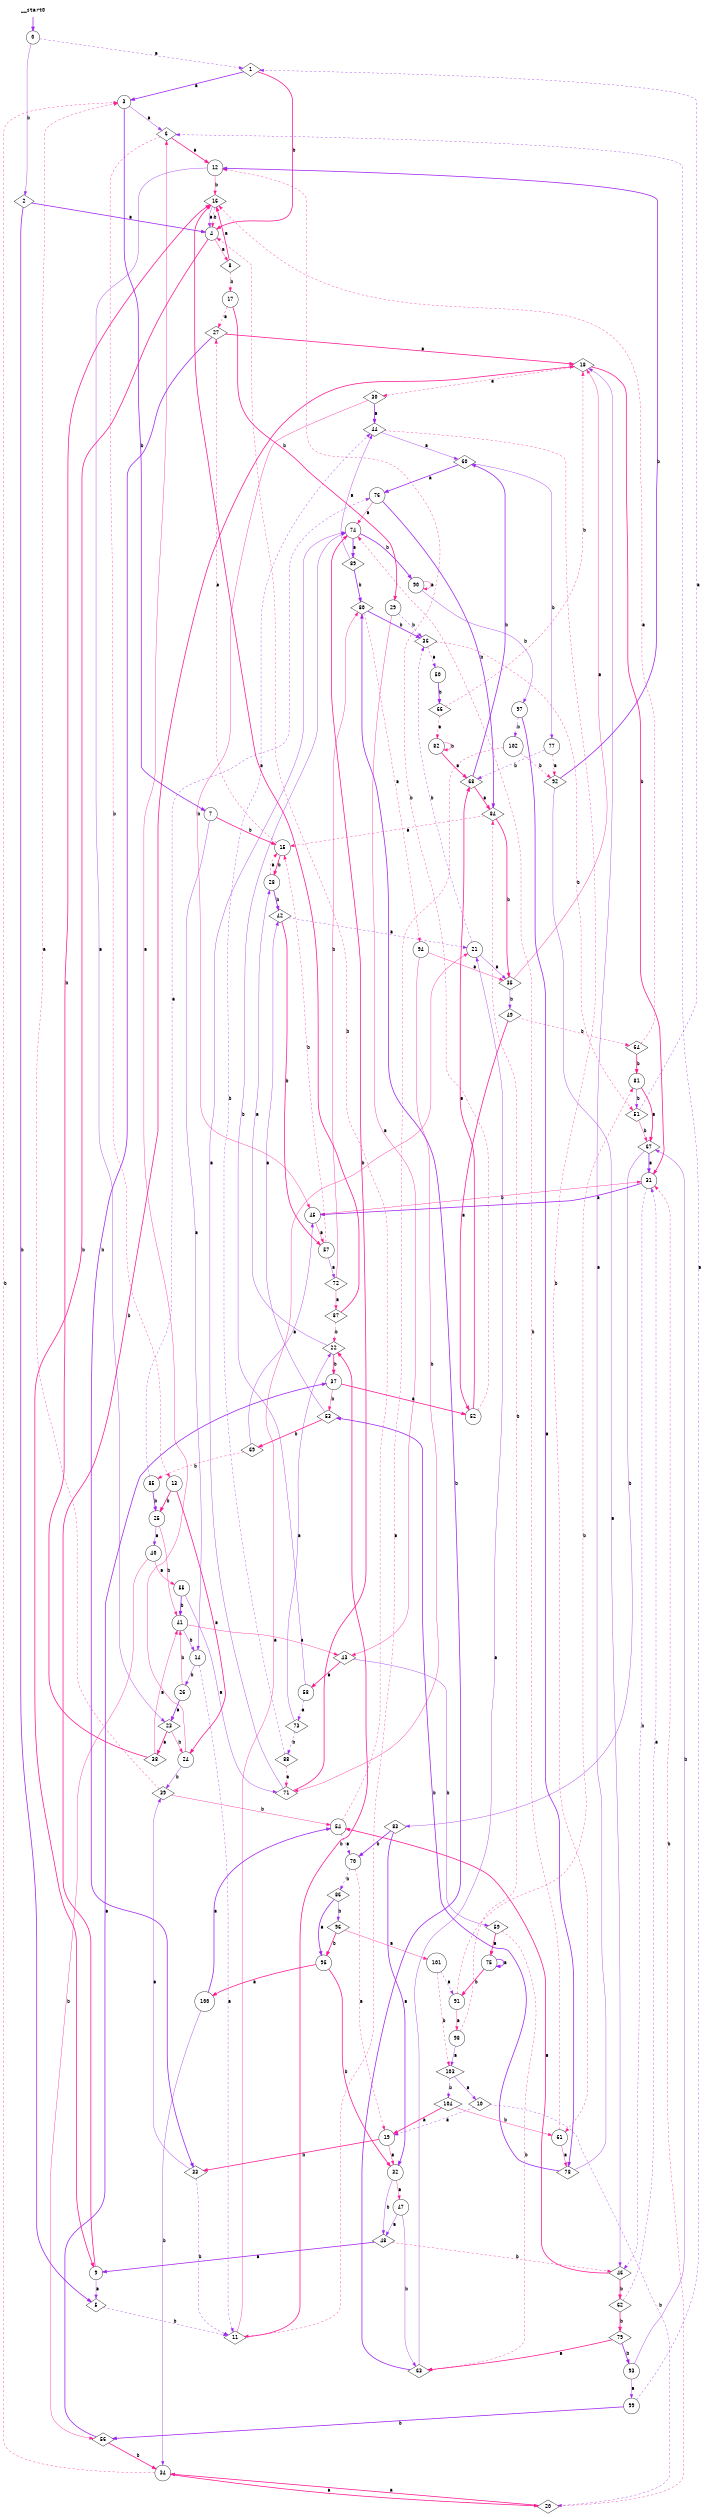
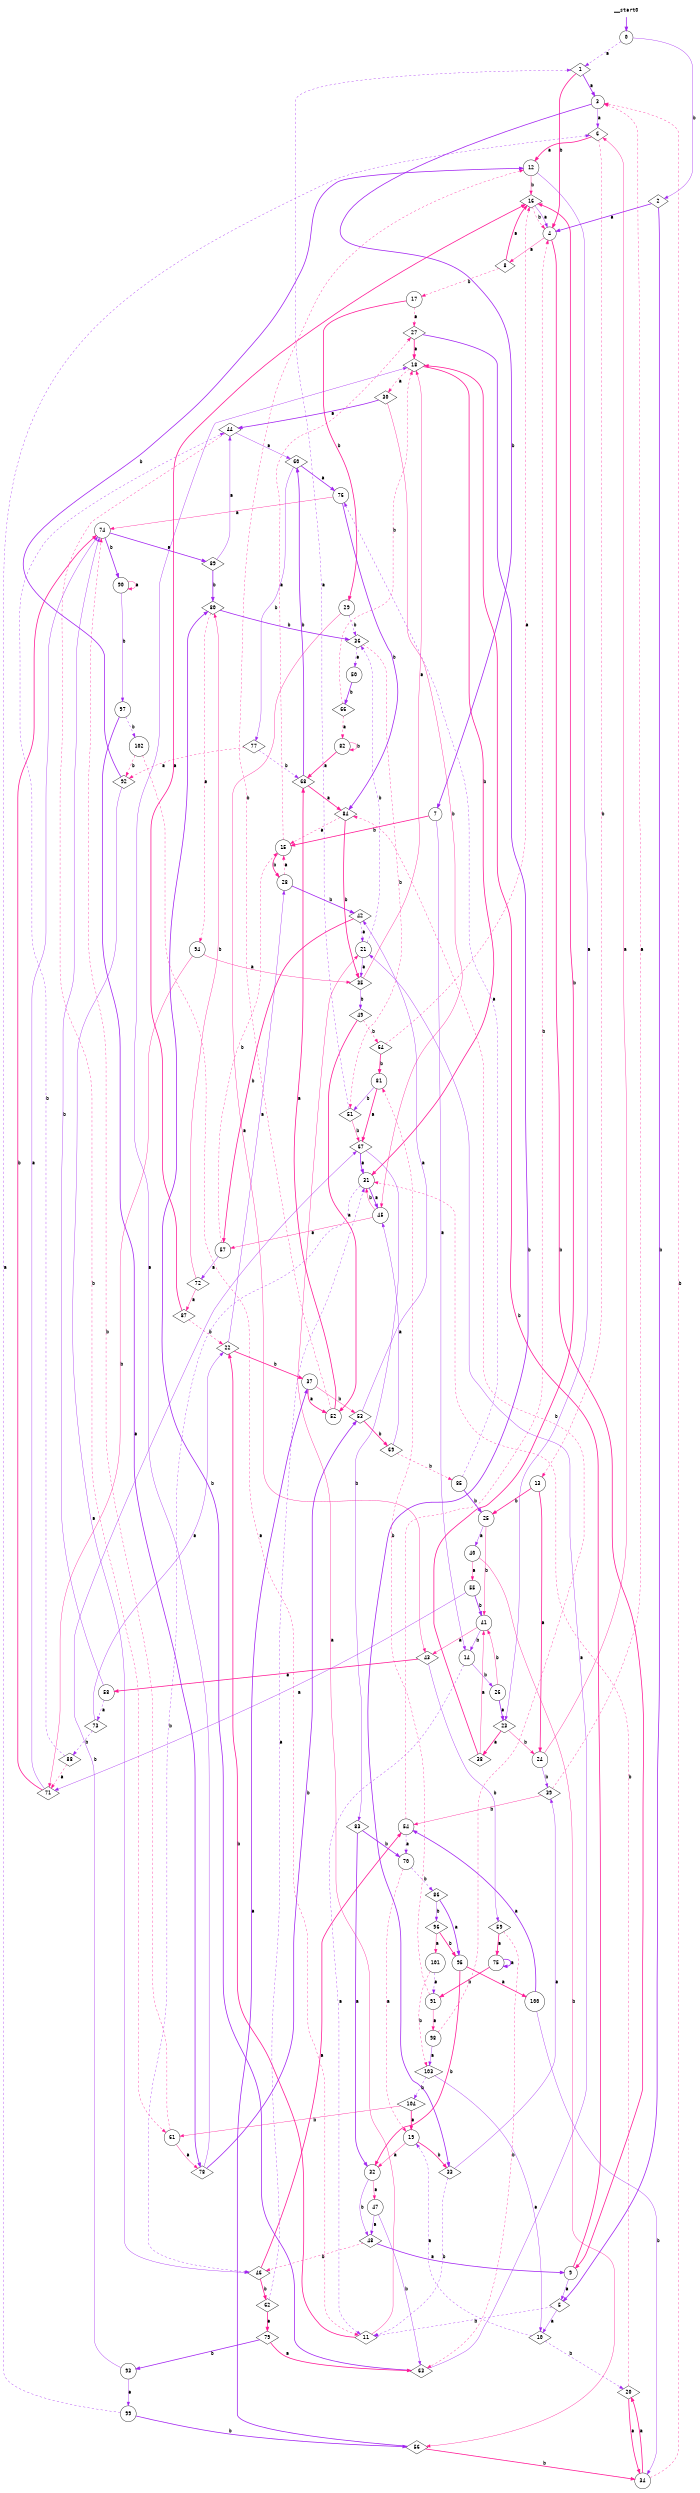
node "77": shape circle -> diamond
edge "5" -> "10": added, label "a"
edge "62" -> "79": label "b" -> "a"
